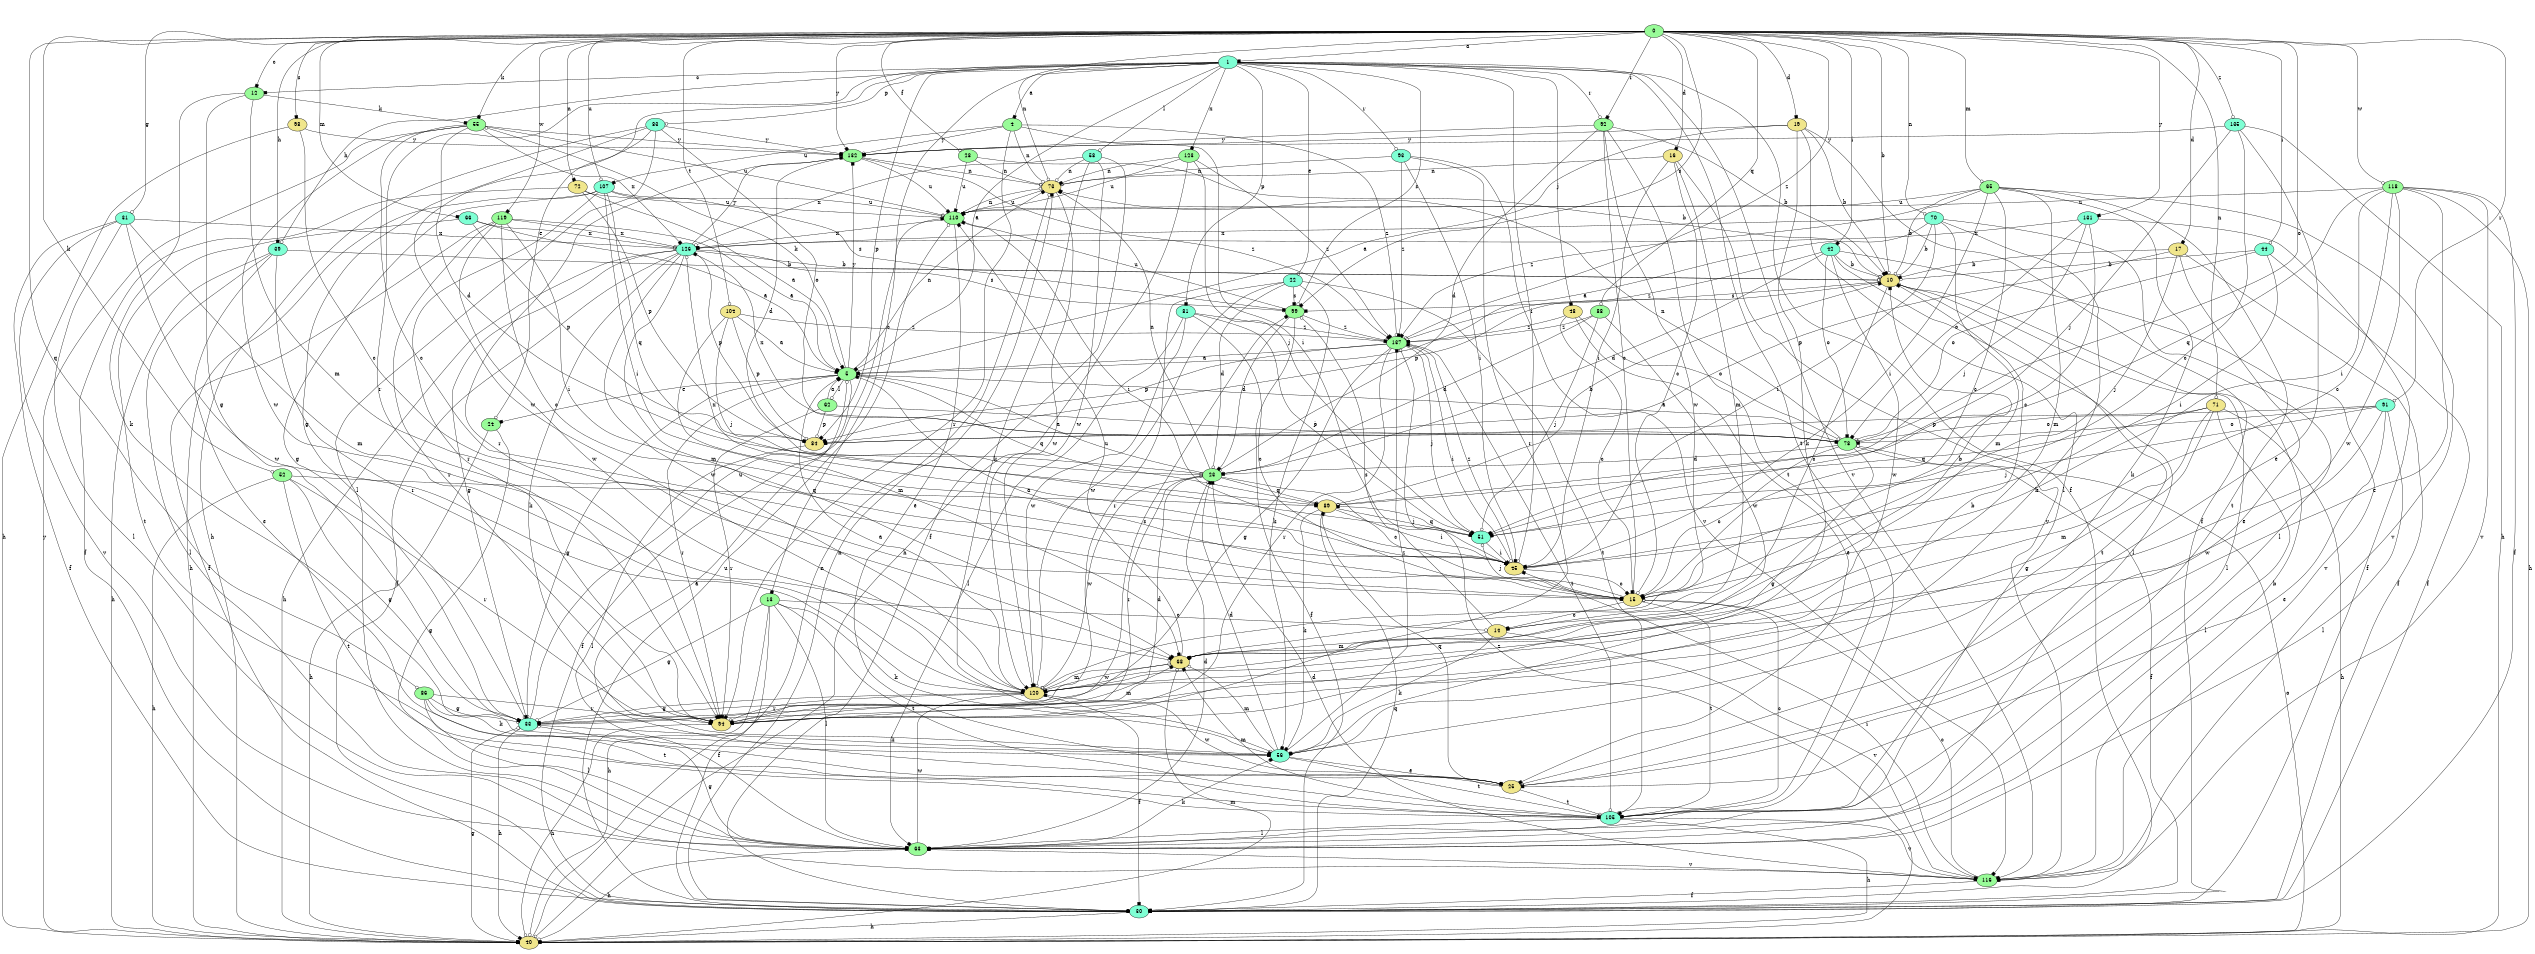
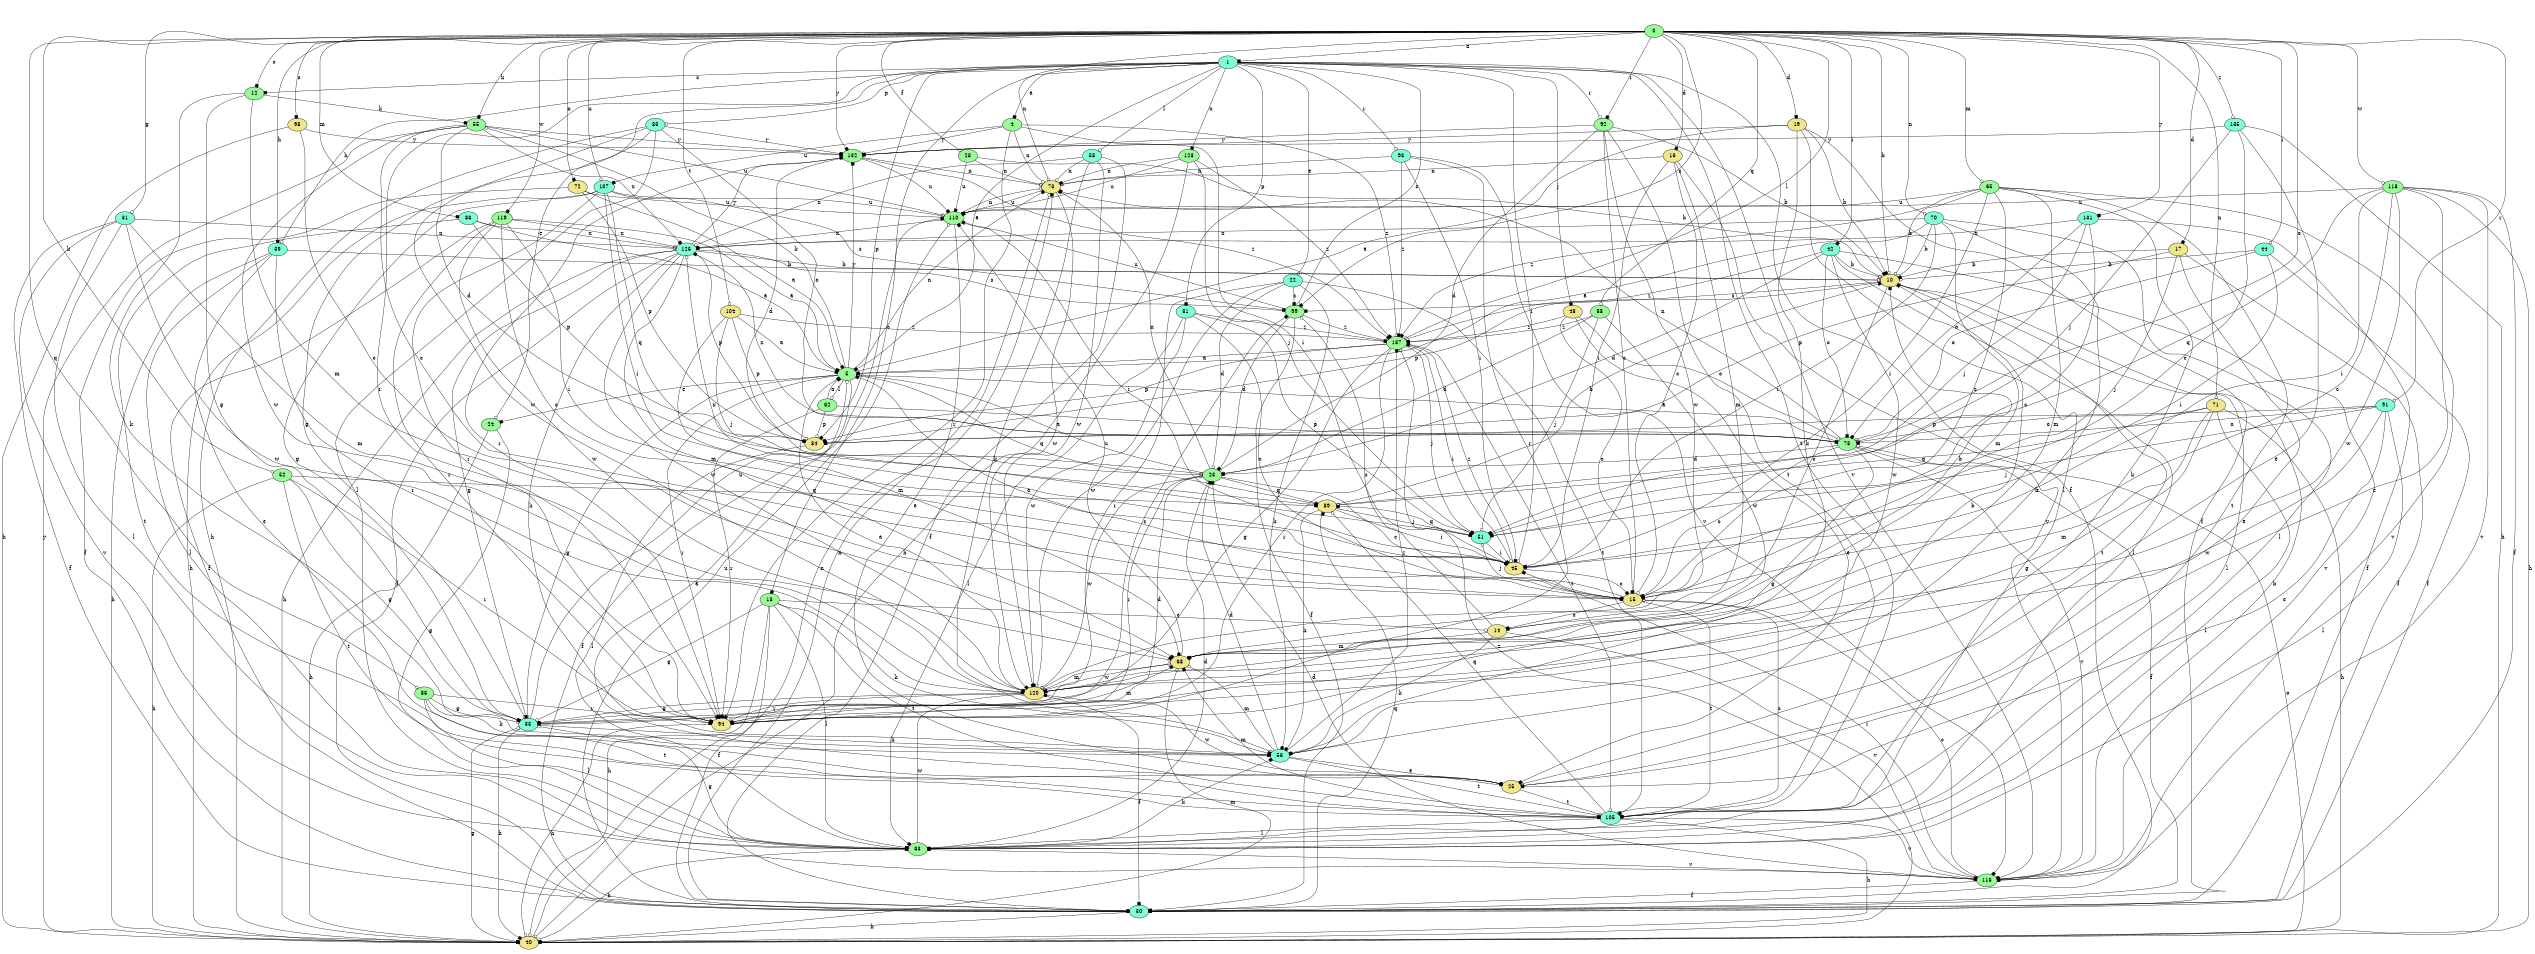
edge "0" -> "137": label "z" -> "l"
edge "78" -> "116": added, label "v"
edge "25" -> "89": now "105" -> "89"
